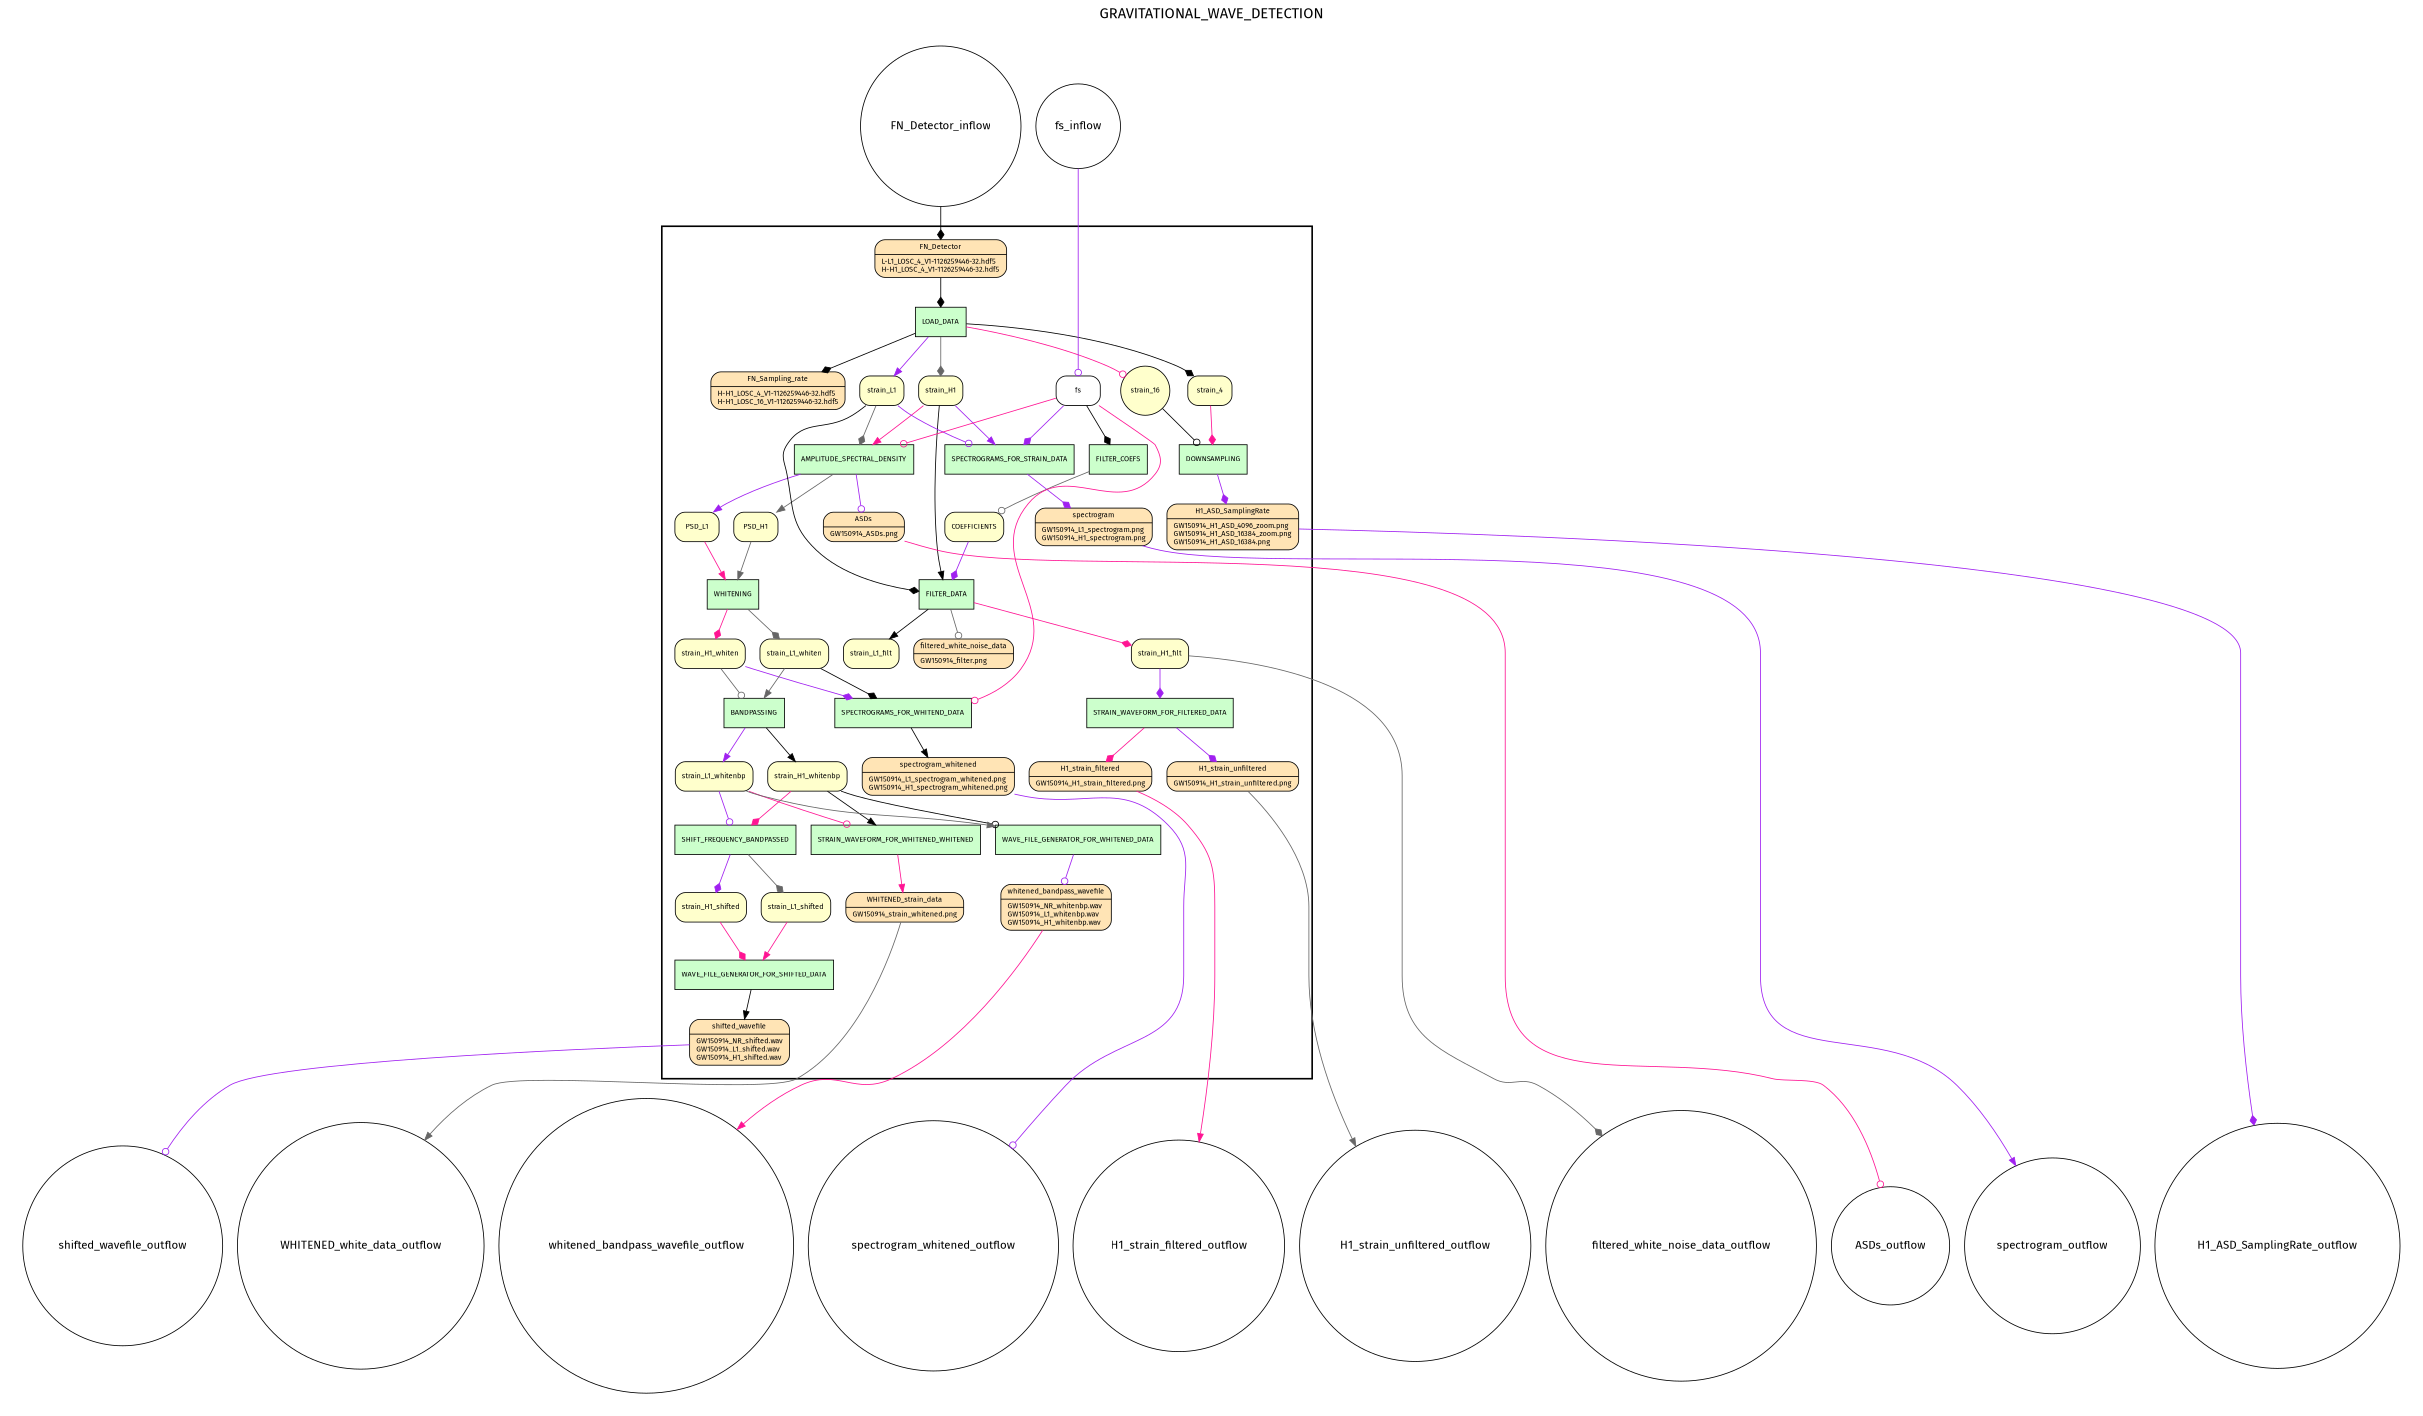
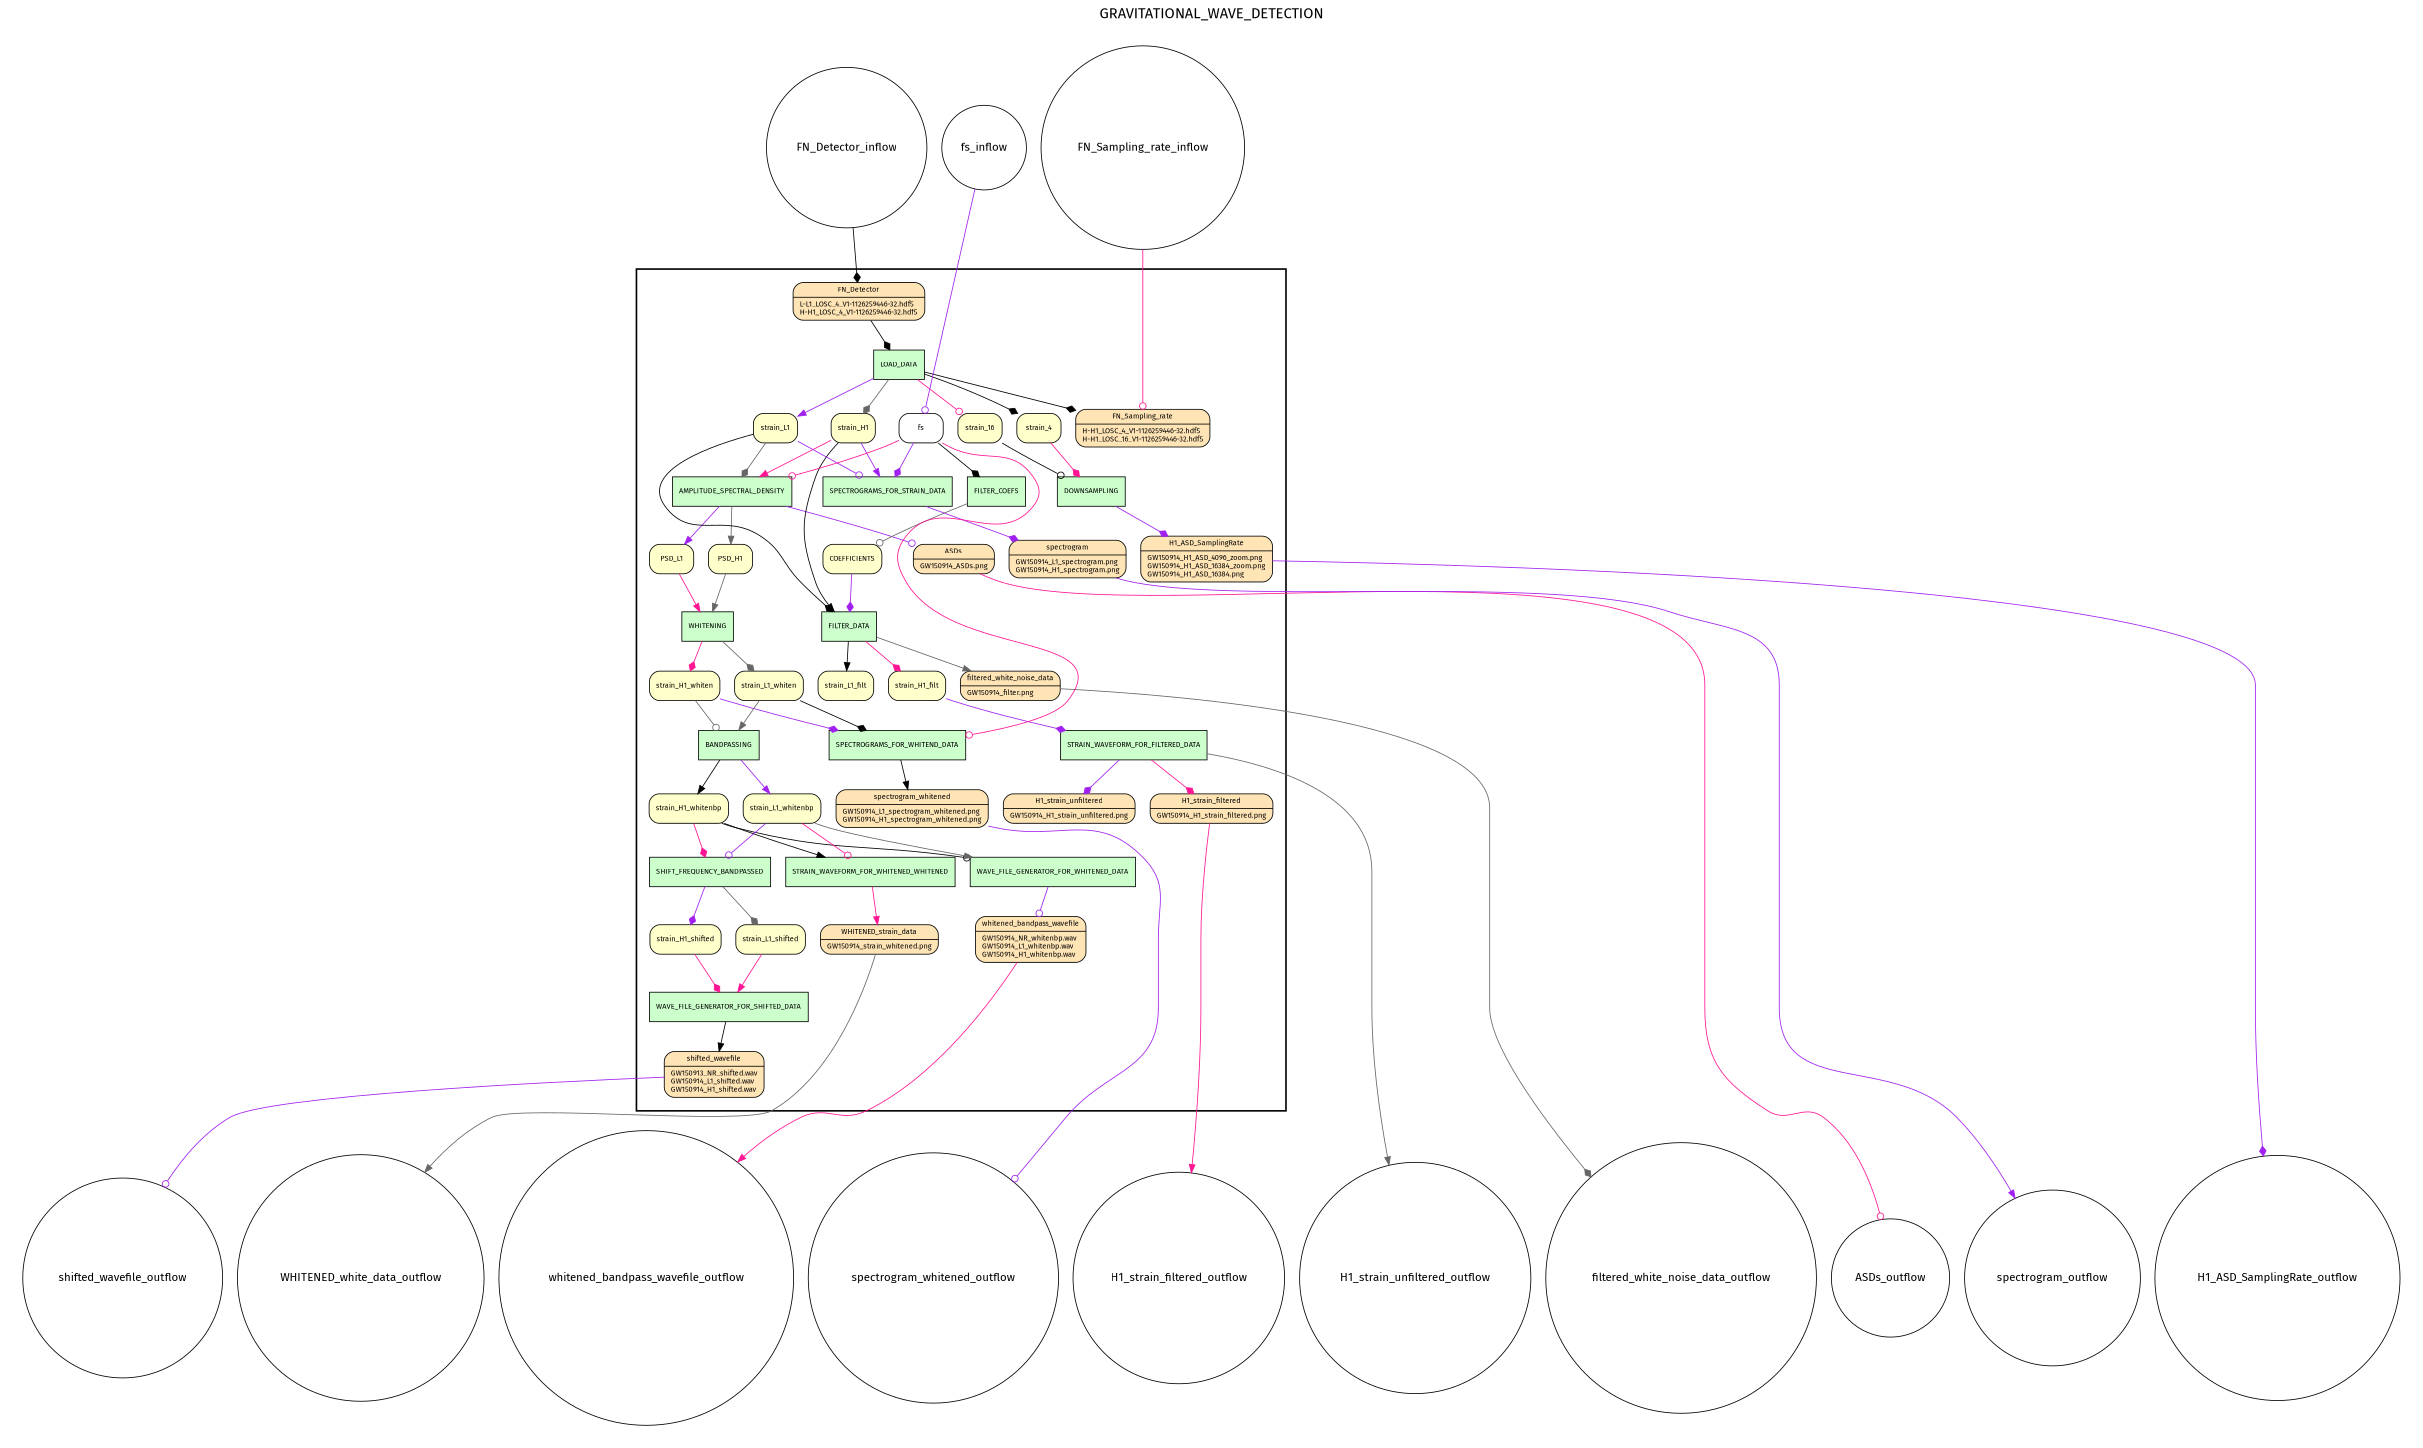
node "FN_Sampling_rate_inflow": added
node "strain_16": shape circle -> box
edge "FILTER_DATA" -> "filtered_white_noise_data": arrowhead odot -> normal
edge "strain_H1_filt" -> "filtered_white_noise_data_outflow": now "filtered_white_noise_data" -> "filtered_white_noise_data_outflow"
node "shifted_wavefile": text "GW150914_NR_shifted.wav" -> "GW150913_NR_shifted.wav"
edge "H1_strain_unfiltered" -> "H1_strain_unfiltered_outflow": now "STRAIN_WAVEFORM_FOR_FILTERED_DATA" -> "H1_strain_unfiltered_outflow"
